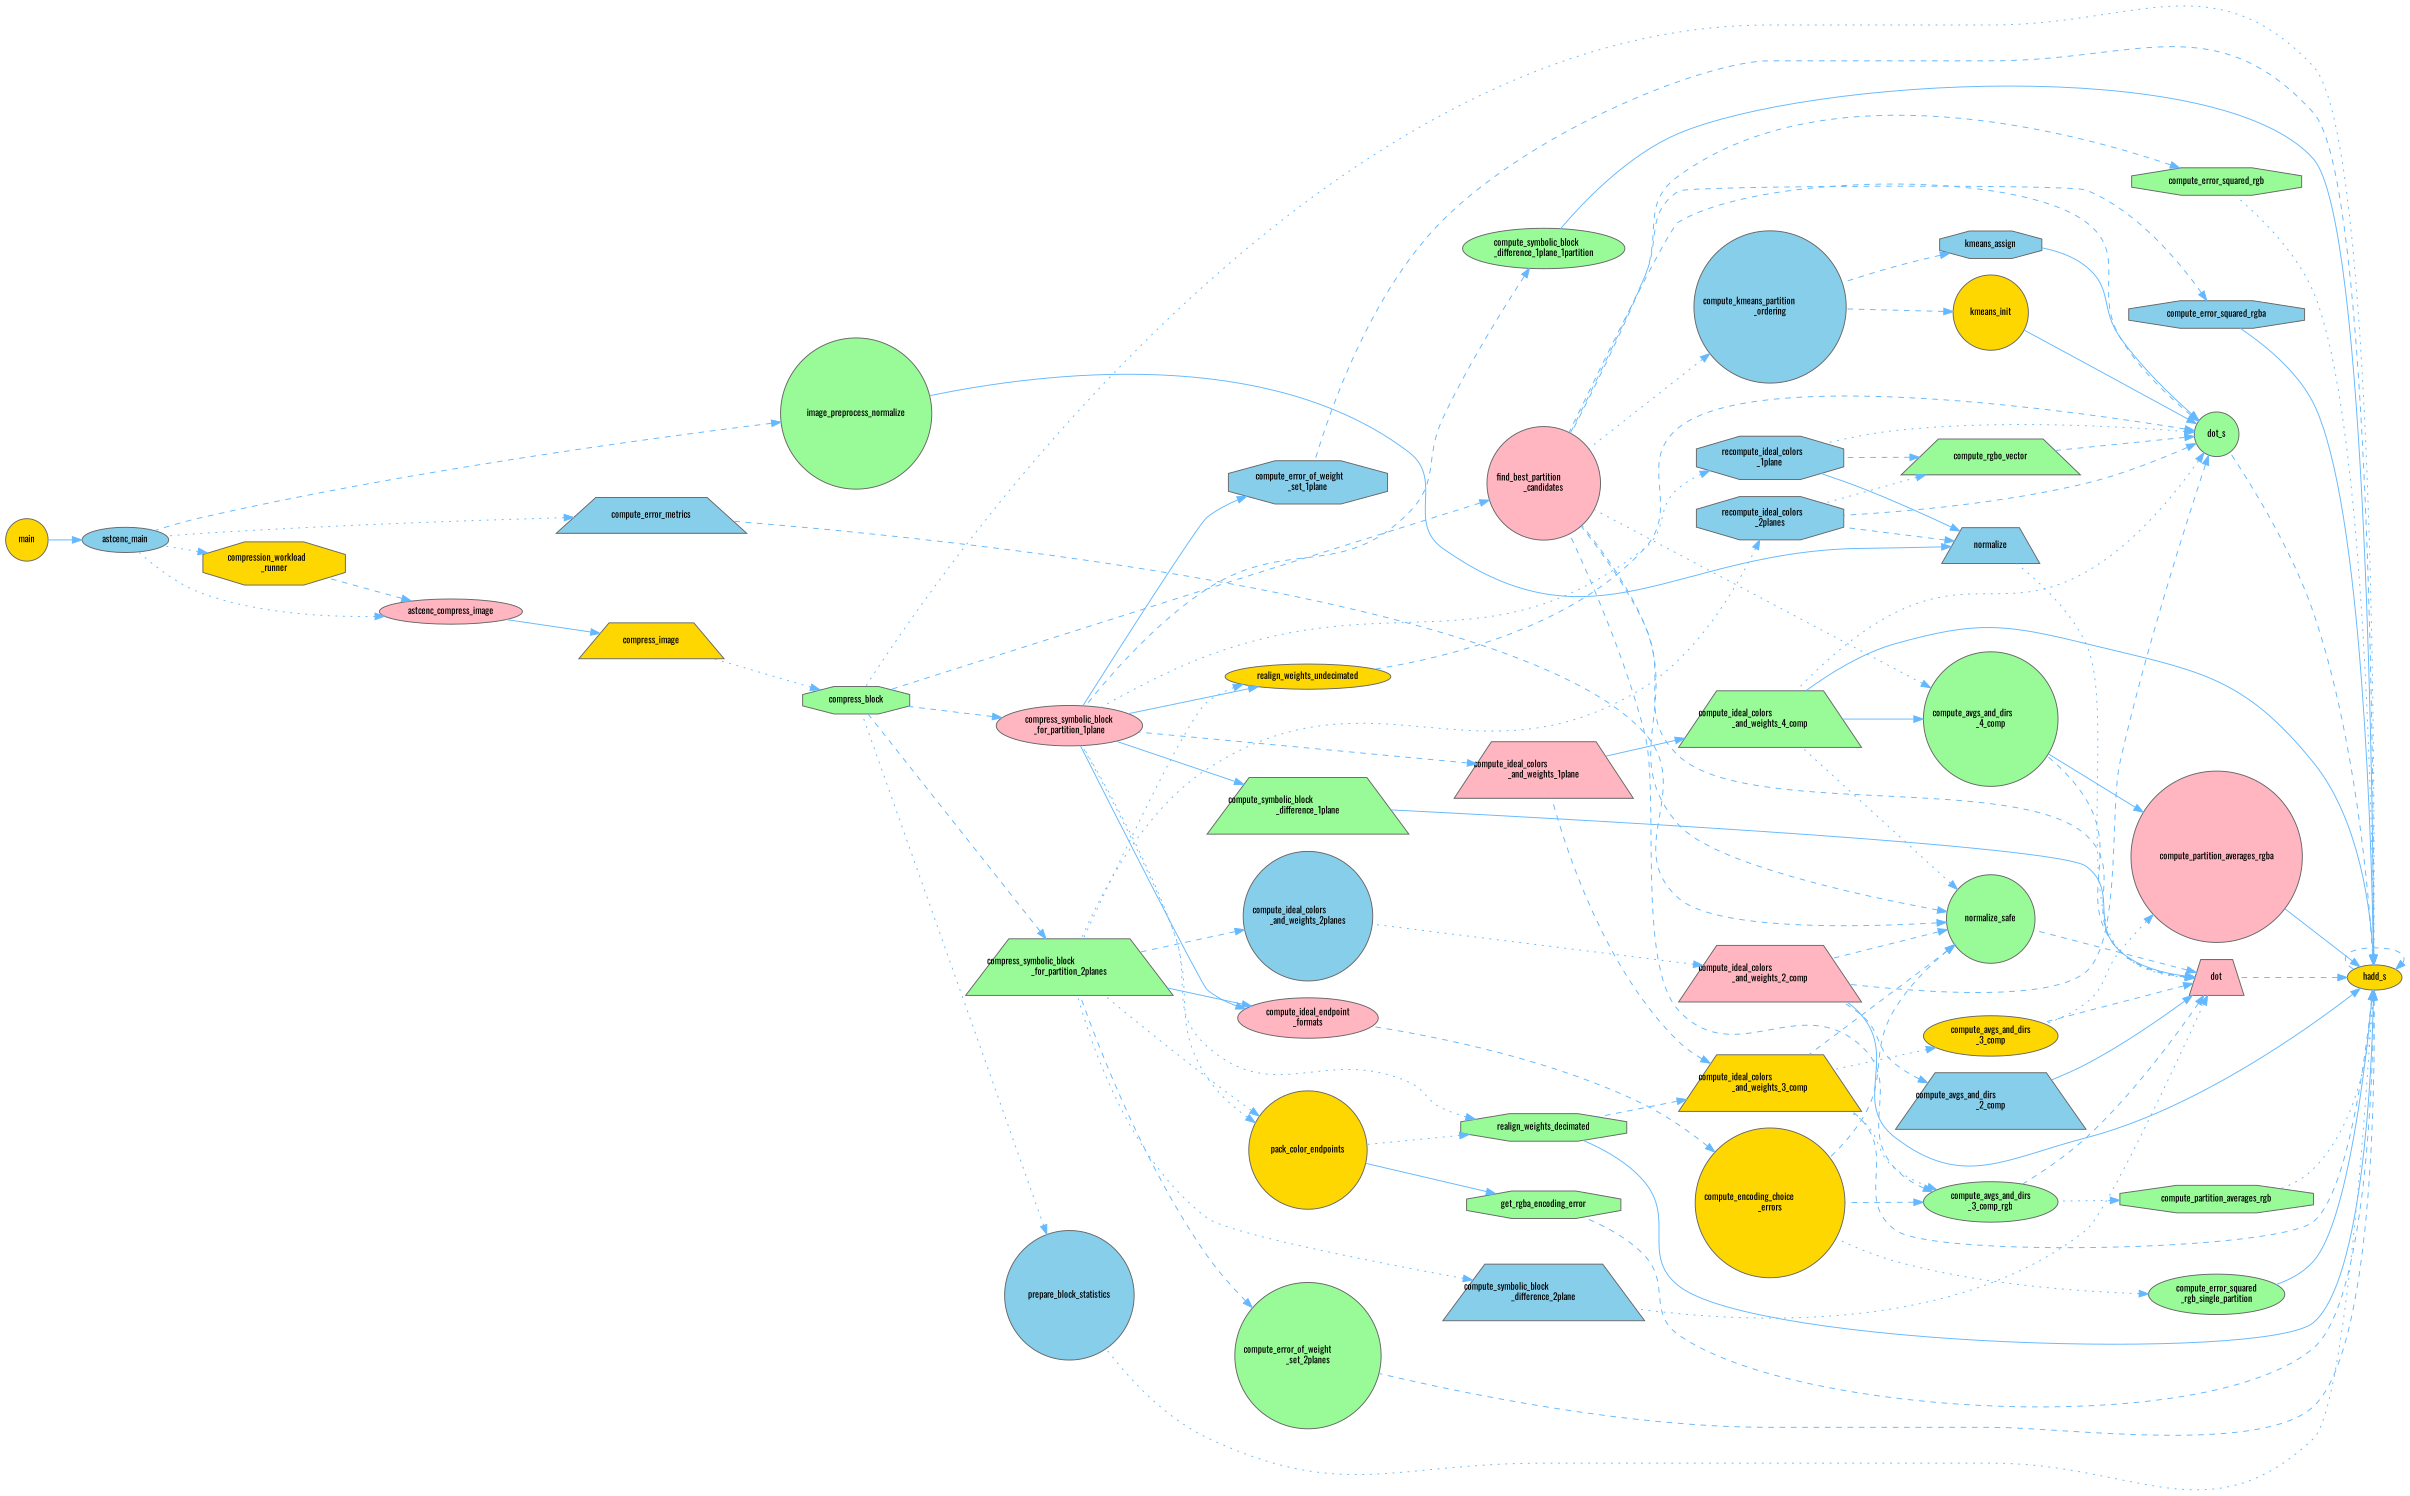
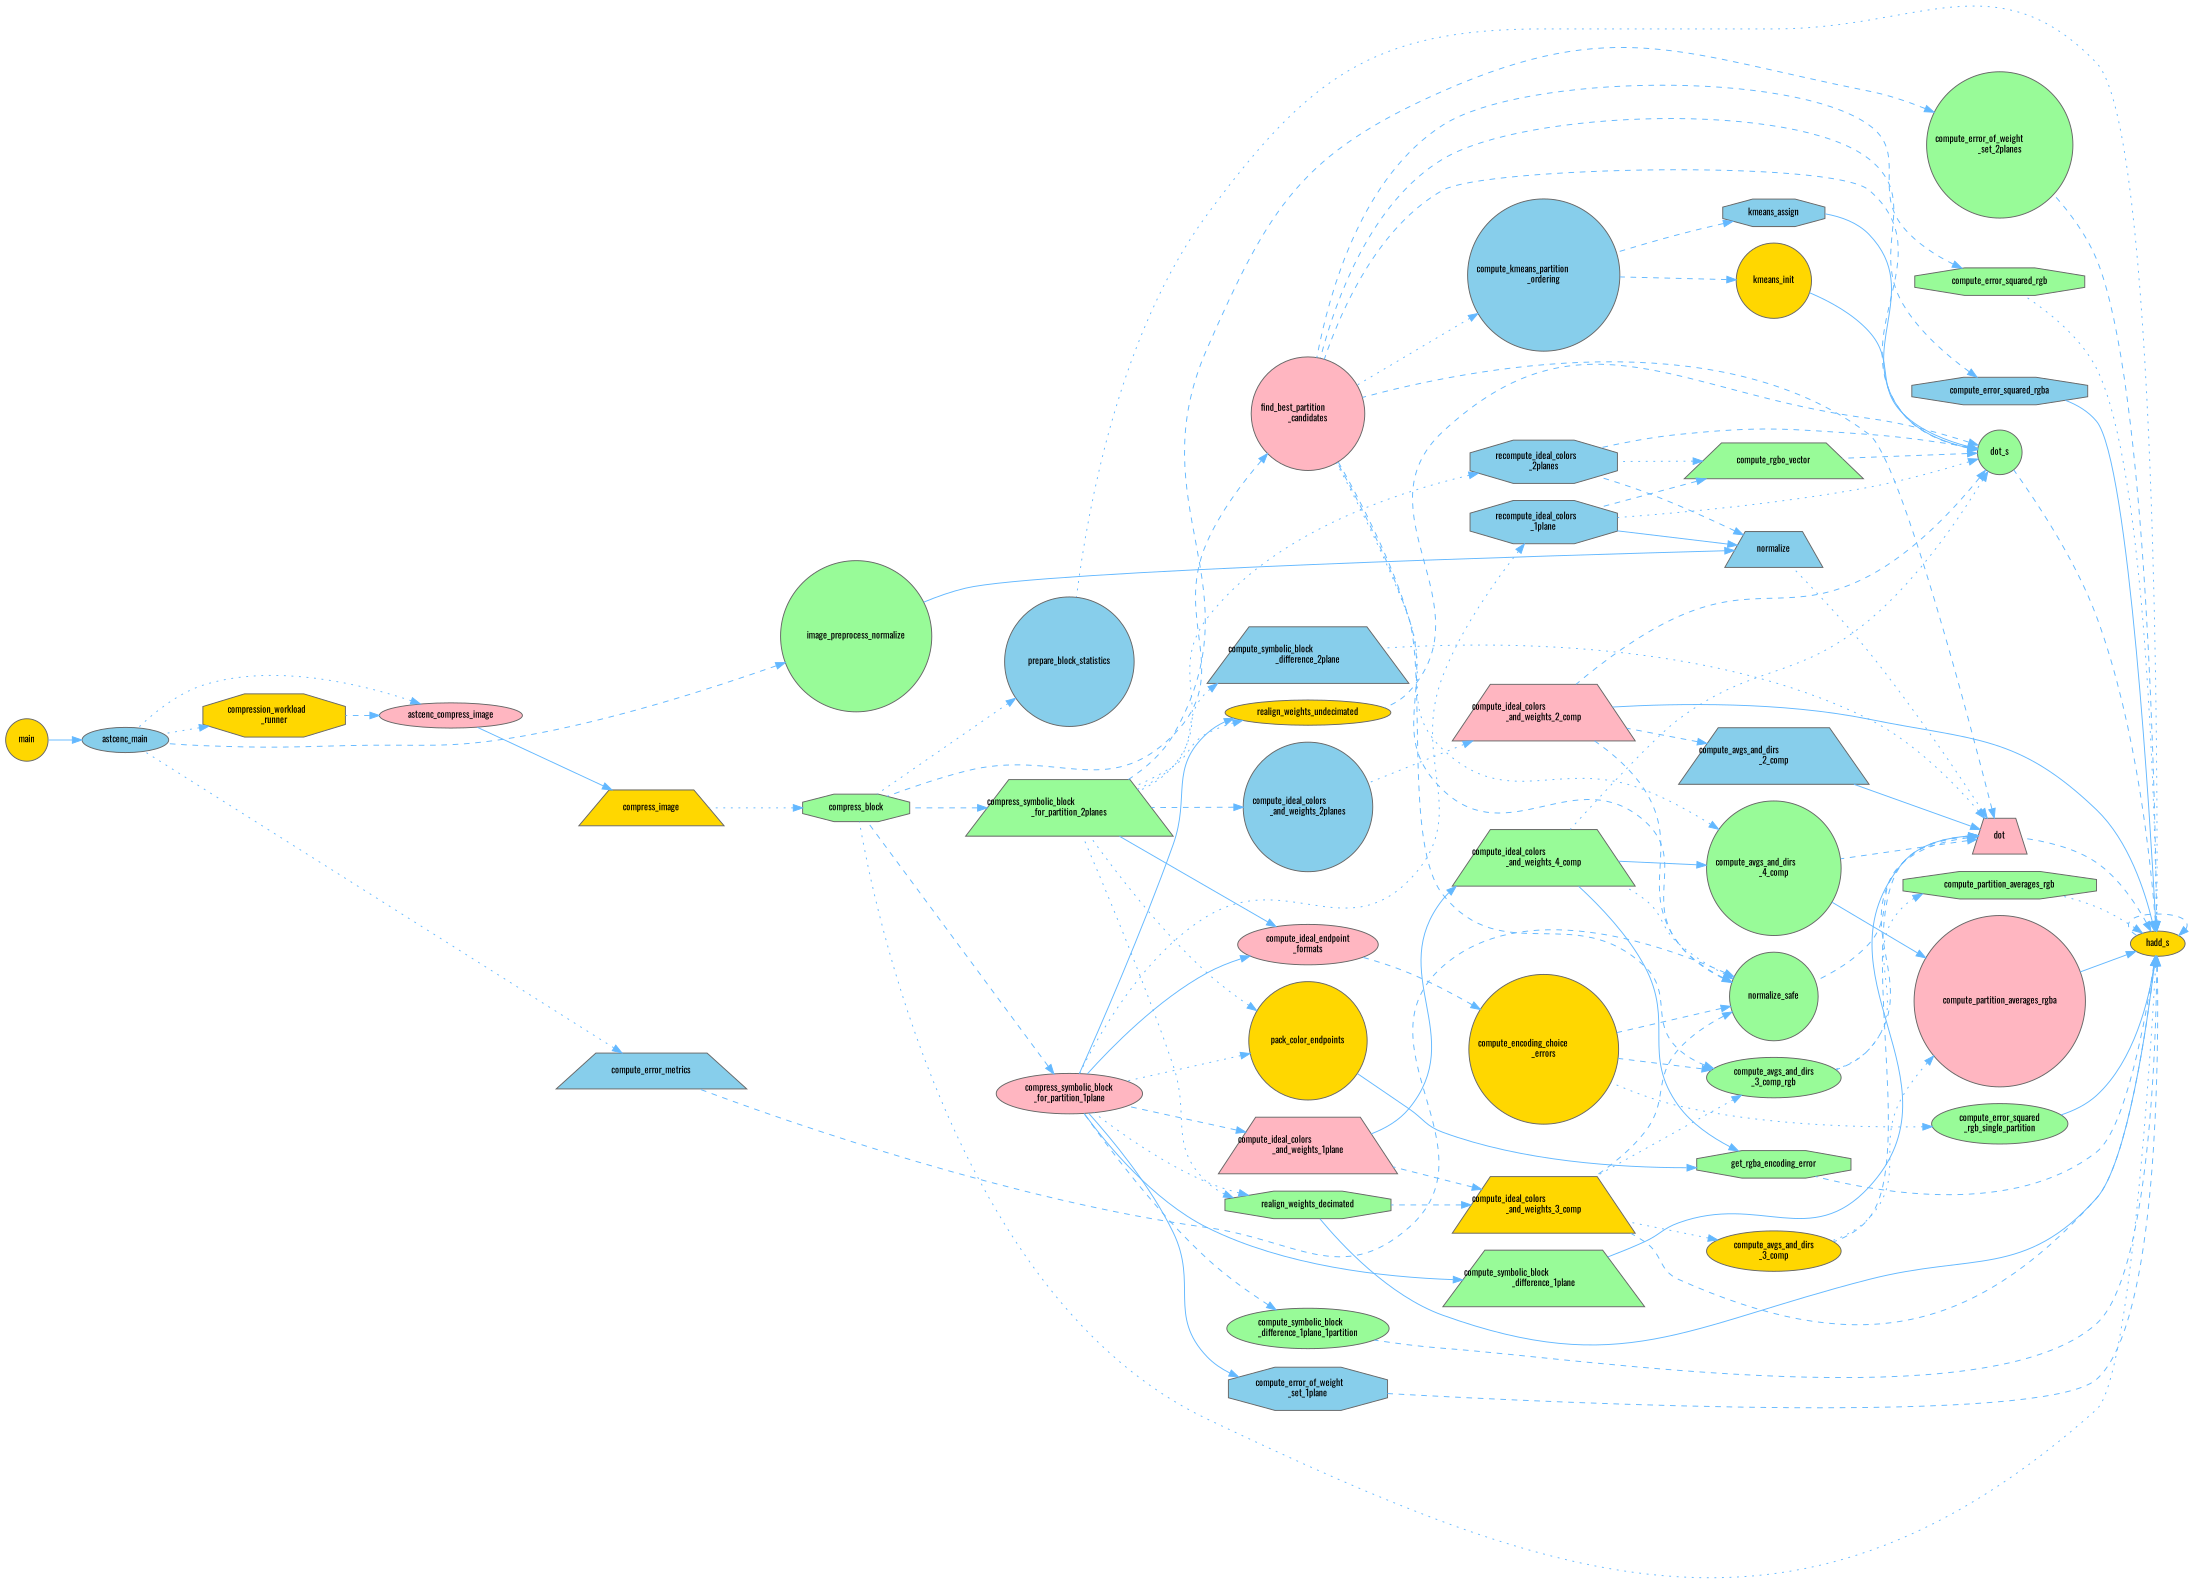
edge "compute_symbolic_block _difference_1plane_1partition" -> "hadd_s": style solid -> dashed
edge "compute_ideal_colors _and_weights_4_comp" -> "hadd_s": now "compute_ideal_colors _and_weights_4_comp" -> "get_rgba_encoding_error"
edge "pack_color_endpoints" -> "realign_weights_decimated": now "compress_symbolic_block _for_partition_2planes" -> "realign_weights_decimated"
